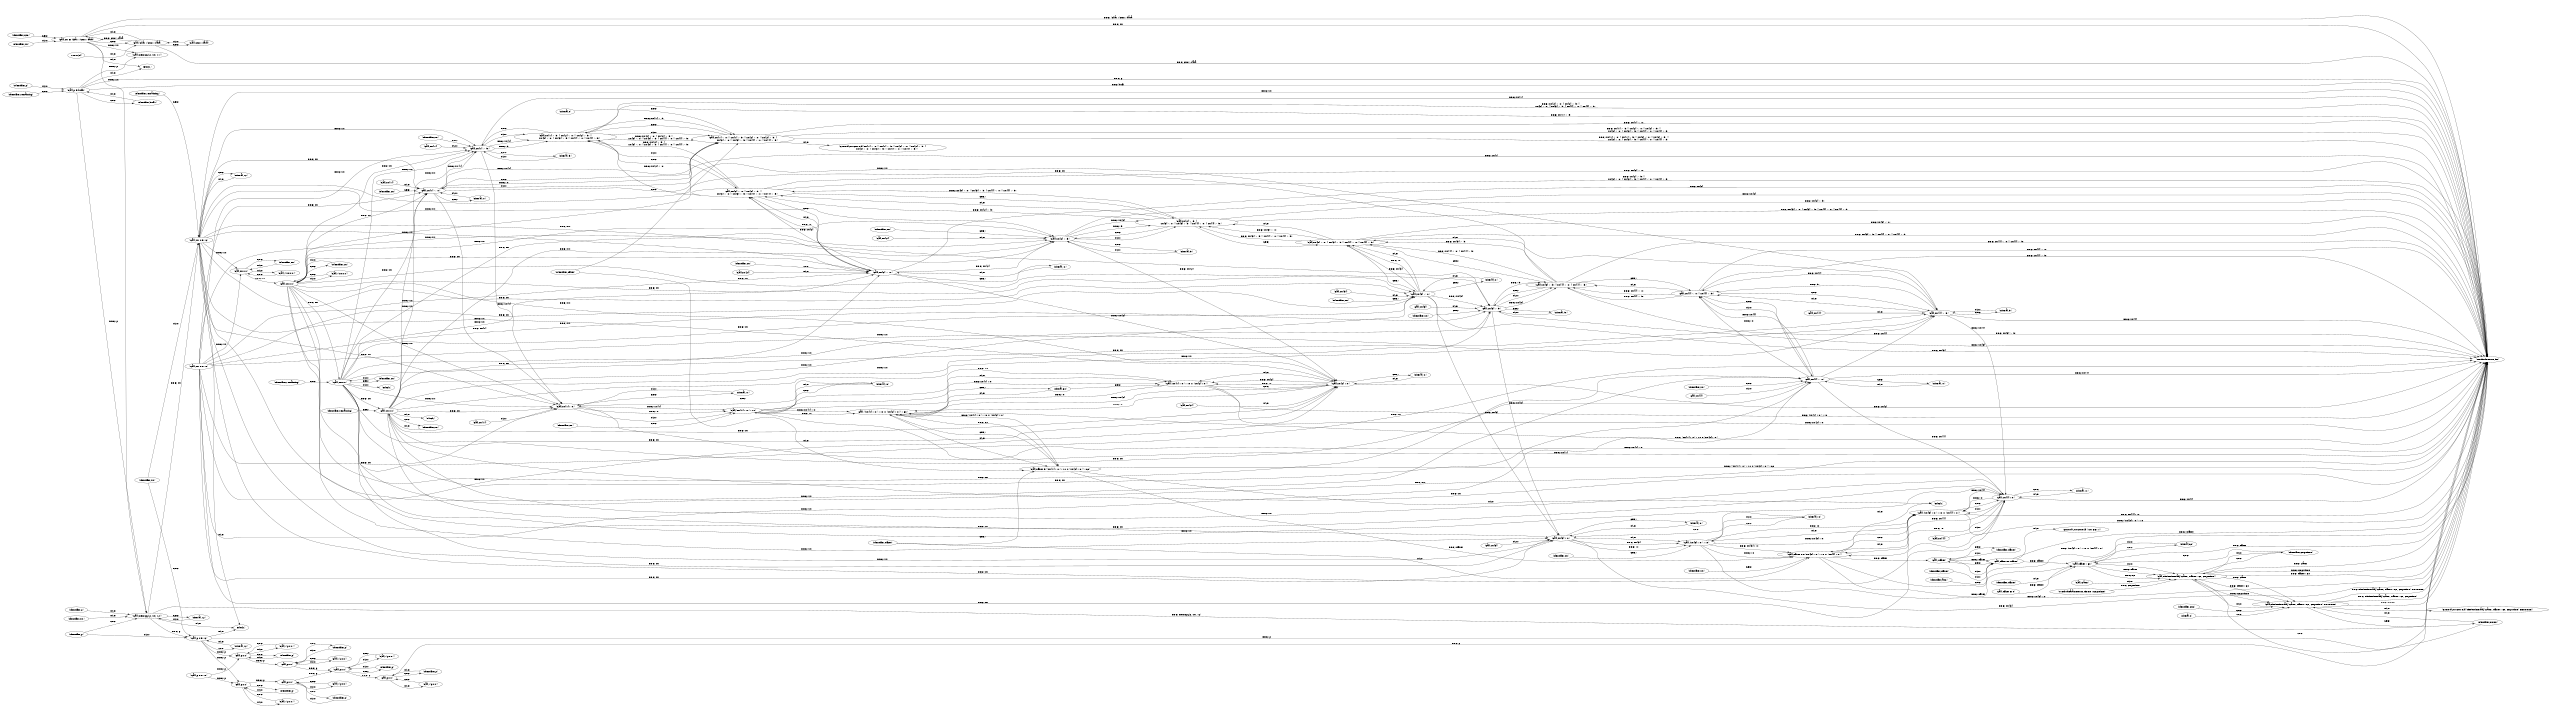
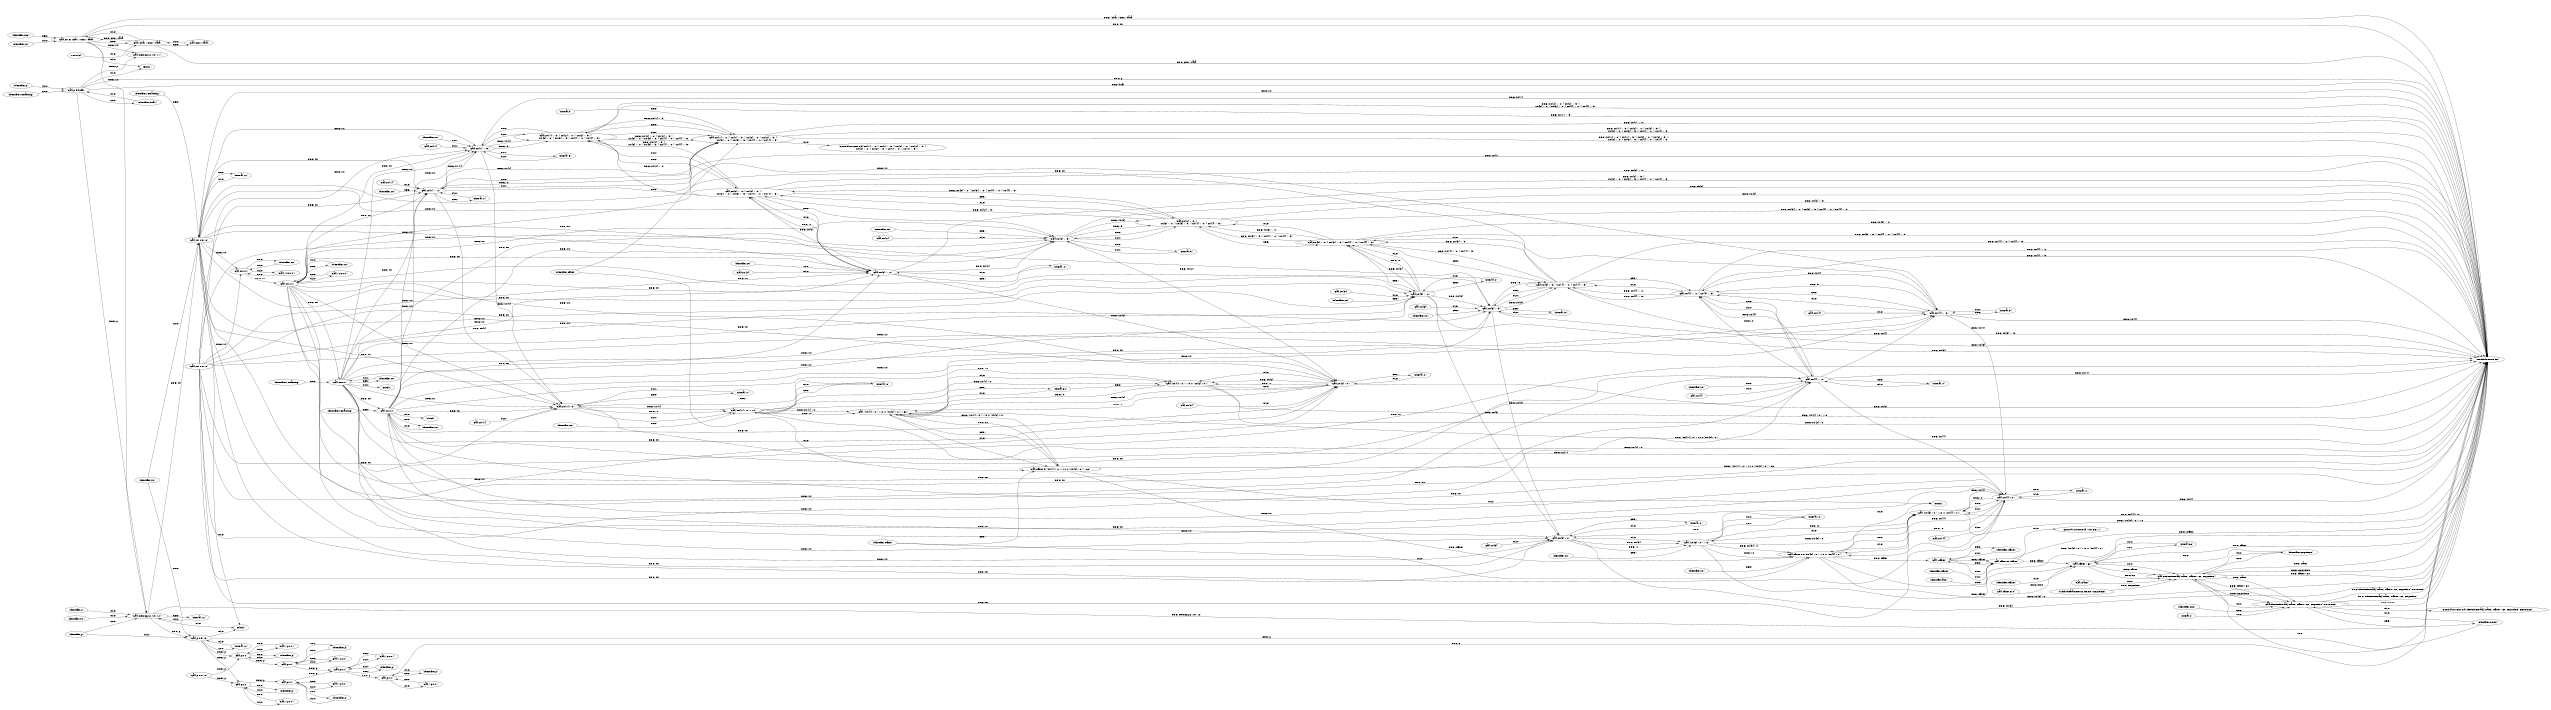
edge "(Call,offset = 0)" -> "(Call,offset * 60)": label "DDG: offset" -> "DDG: time"
